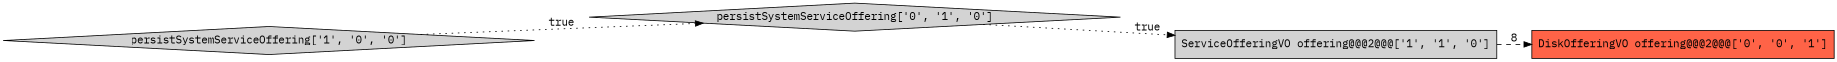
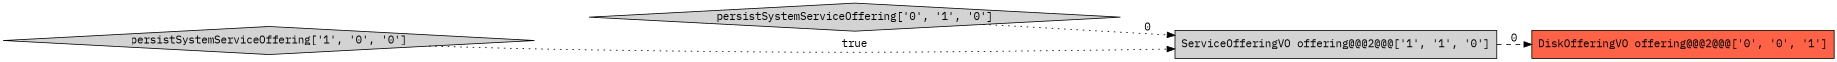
edge "persistSystemServiceOffering['0', '1', '0']" -> "ServiceOfferingVO offering@@@2@@@['1', '1', '0']": label "true" -> "0"
edge "persistSystemServiceOffering['1', '0', '0']" -> "persistSystemServiceOffering['0', '1', '0']": now "persistSystemServiceOffering['1', '0', '0']" -> "ServiceOfferingVO offering@@@2@@@['1', '1', '0']"
edge "ServiceOfferingVO offering@@@2@@@['1', '1', '0']" -> "DiskOfferingVO offering@@@2@@@['0', '0', '1']": label "8" -> "0"
